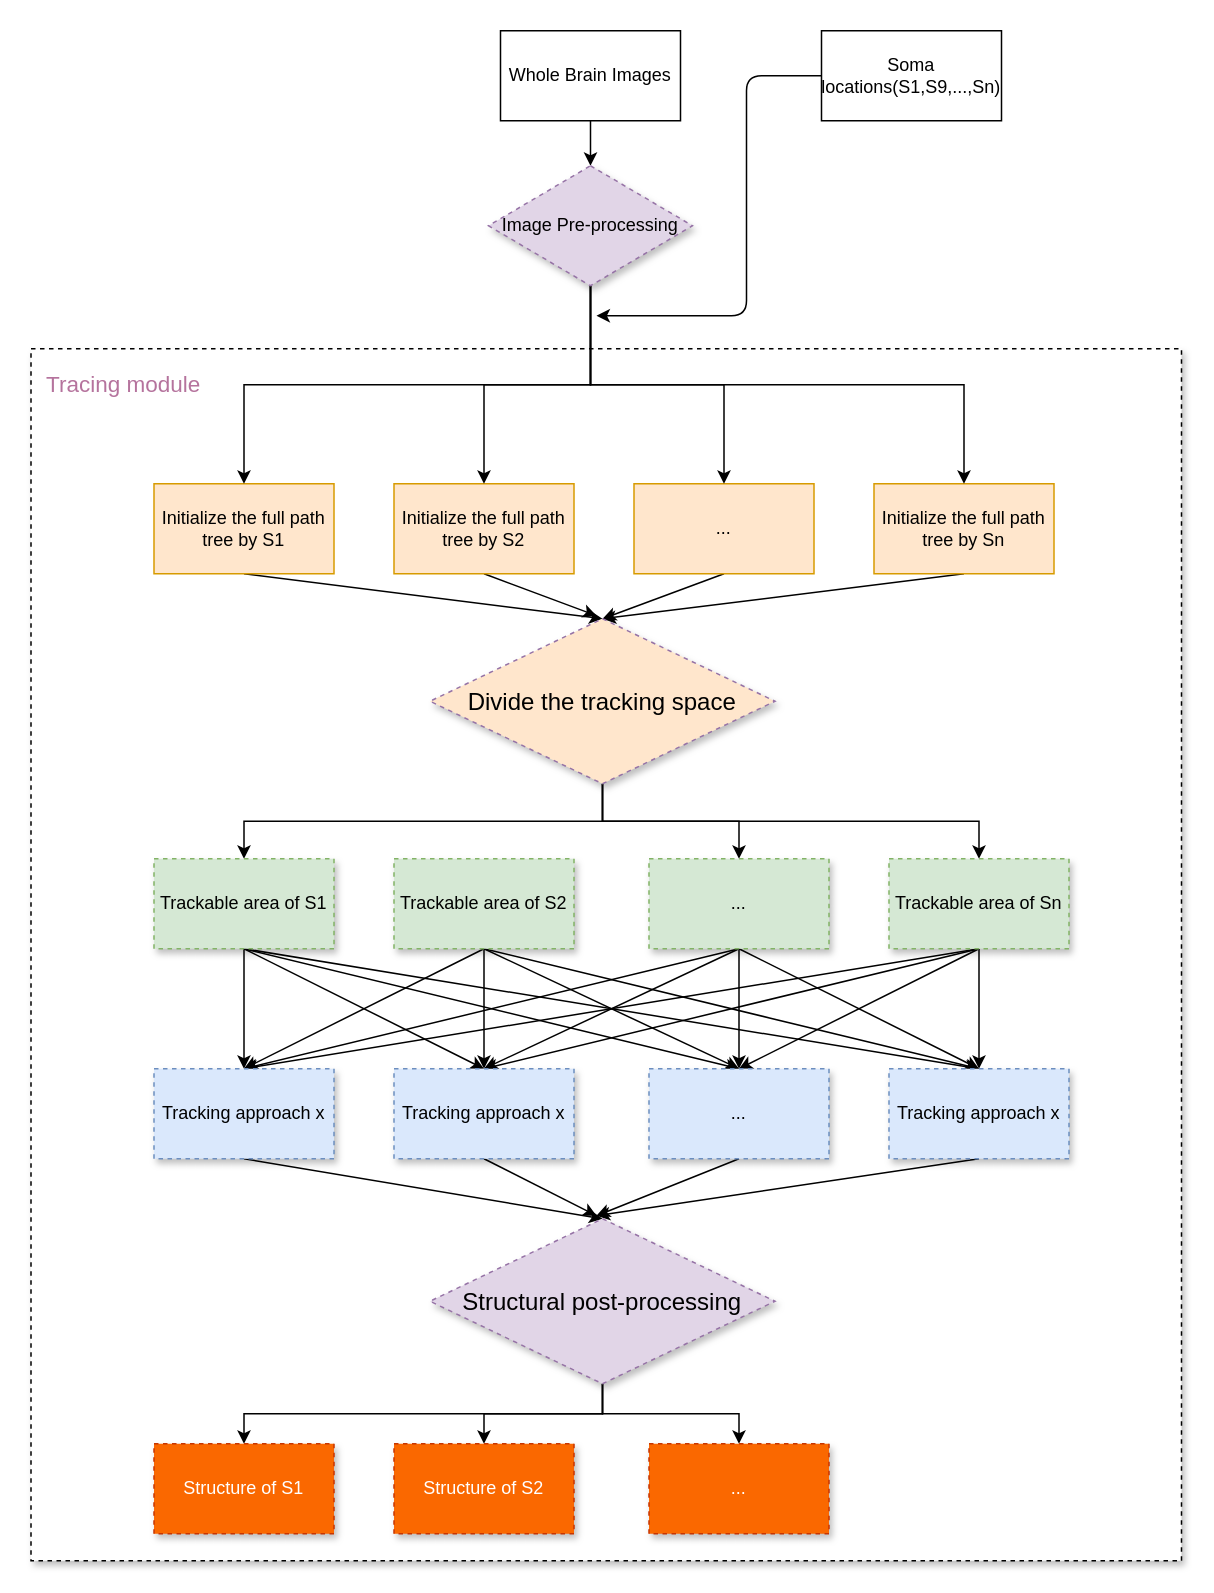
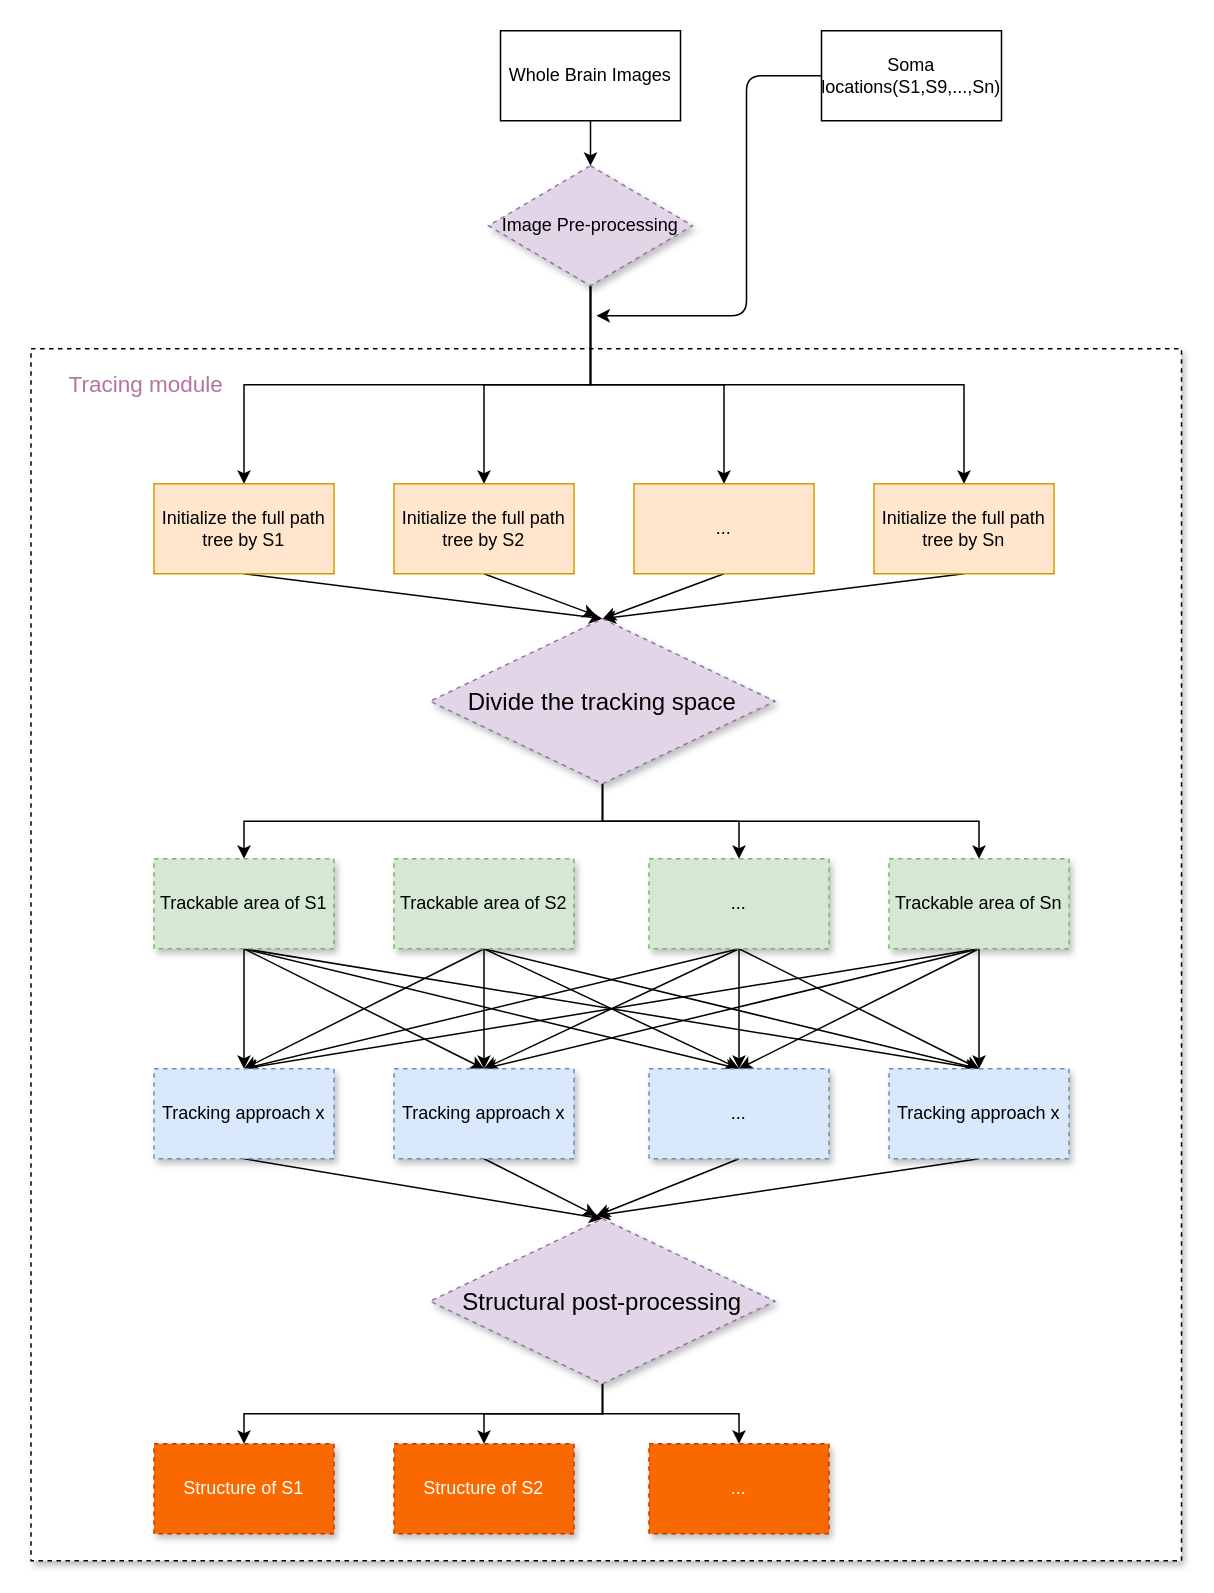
node "Tracing module": moved (124, 383) -> (146, 383)
node "Divide the tracking space": fillcolor #ffe6cc -> #e1d5e7
